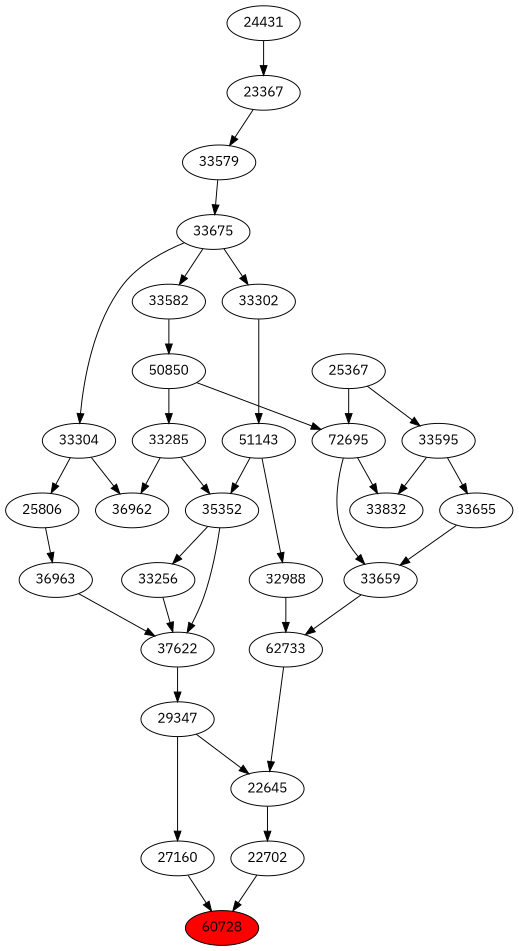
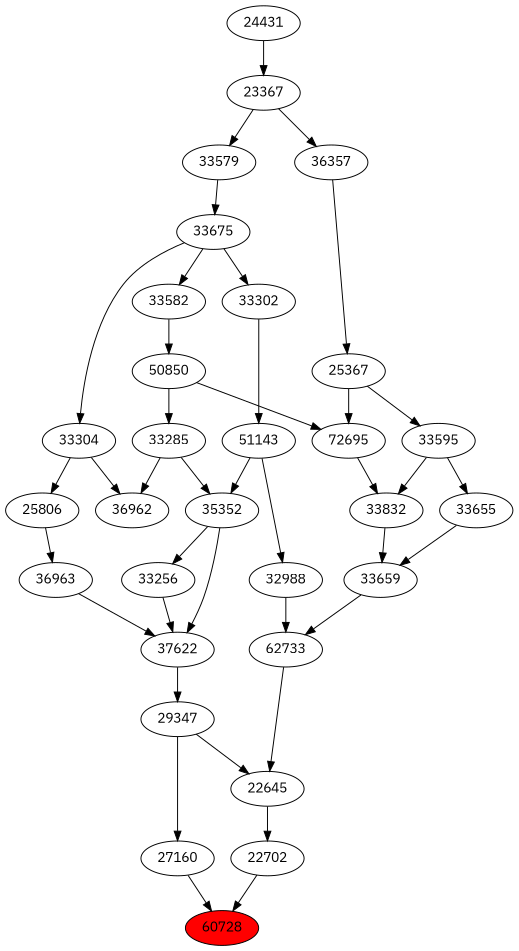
node "36357": added
edge "72695" -> "33659": now "33832" -> "33659"
